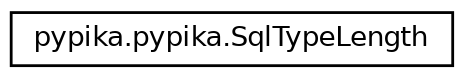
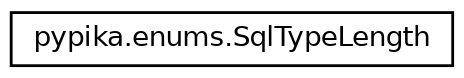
node "pypika.pypika.SqlTypeLength": label "pypika.pypika.SqlTypeLength" -> "pypika.enums.SqlTypeLength"
